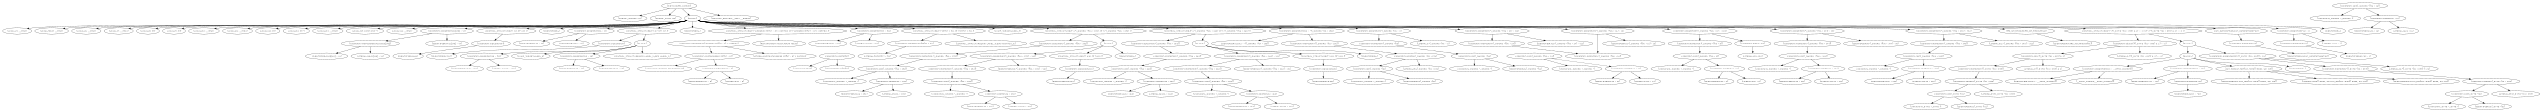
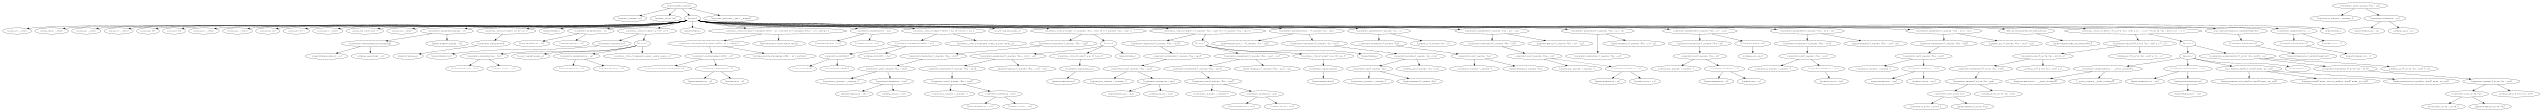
node "(CONTROL_STRUCTURE,goto LABEL_8;,goto METHOD_8;)": label "(CONTROL_STRUCTURE,goto LABEL_8;,goto METHOD_8;)" -> "(CONTROL_STRUCTURE,goto LABEL_8;,goto LABEL_8;)"
edge "(<operator>.greaterThan,(int)v7 > 511)" -> "(<operator>.cast,(int)v7)": added
edge "(<operator>.indirection,*(_DWORD *)(v6 + 24))" -> "(<operator>.indirection,*(_QWORD *)(v6 + 16))": now "(<operator>.indirection,*(_DWORD *)(v6 + 24))" -> "(<operator>.cast,(_DWORD *)(v6 + 24))"
node "(IDENTIFIER,v6,v6 + 344)": removed
